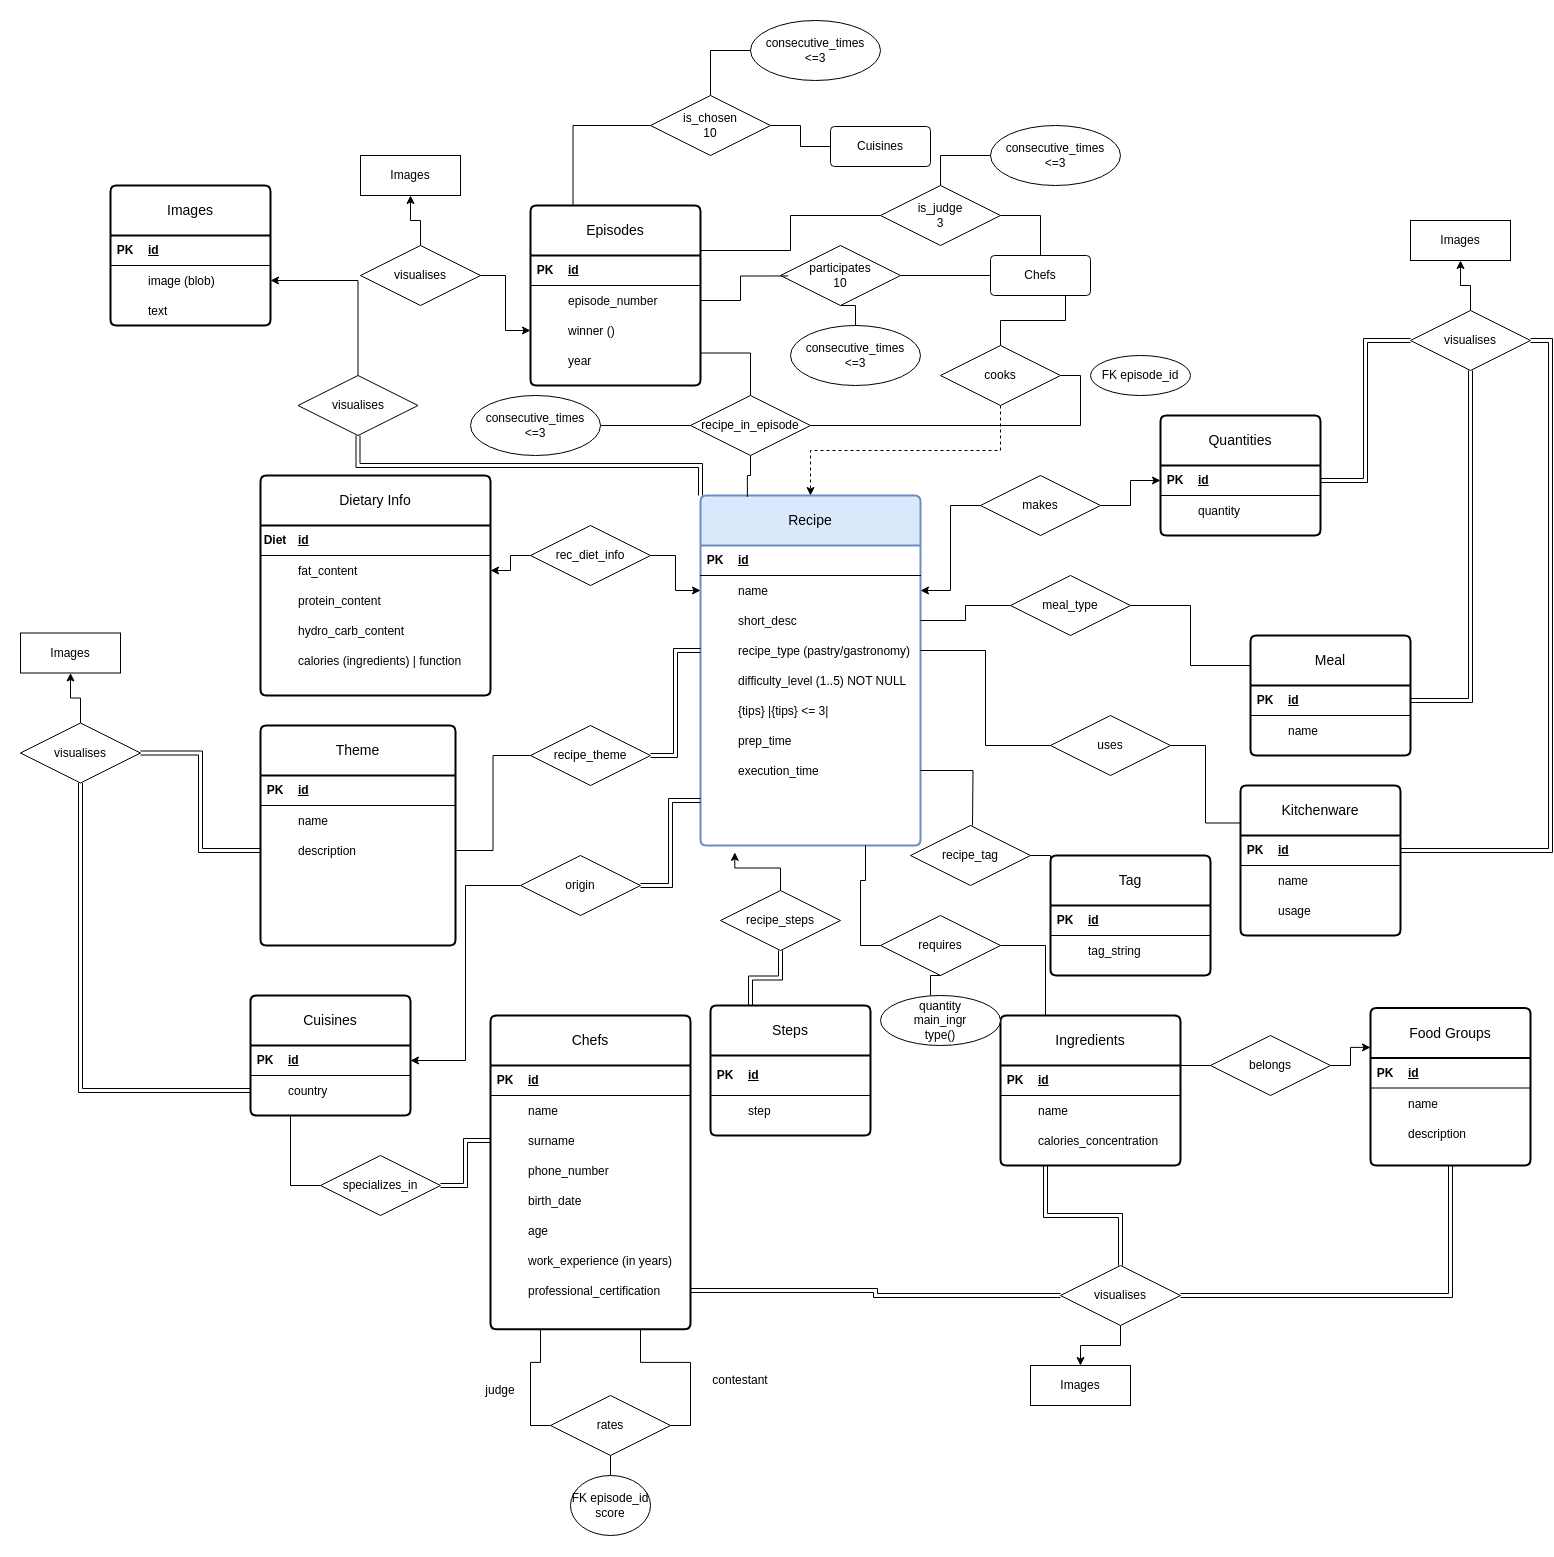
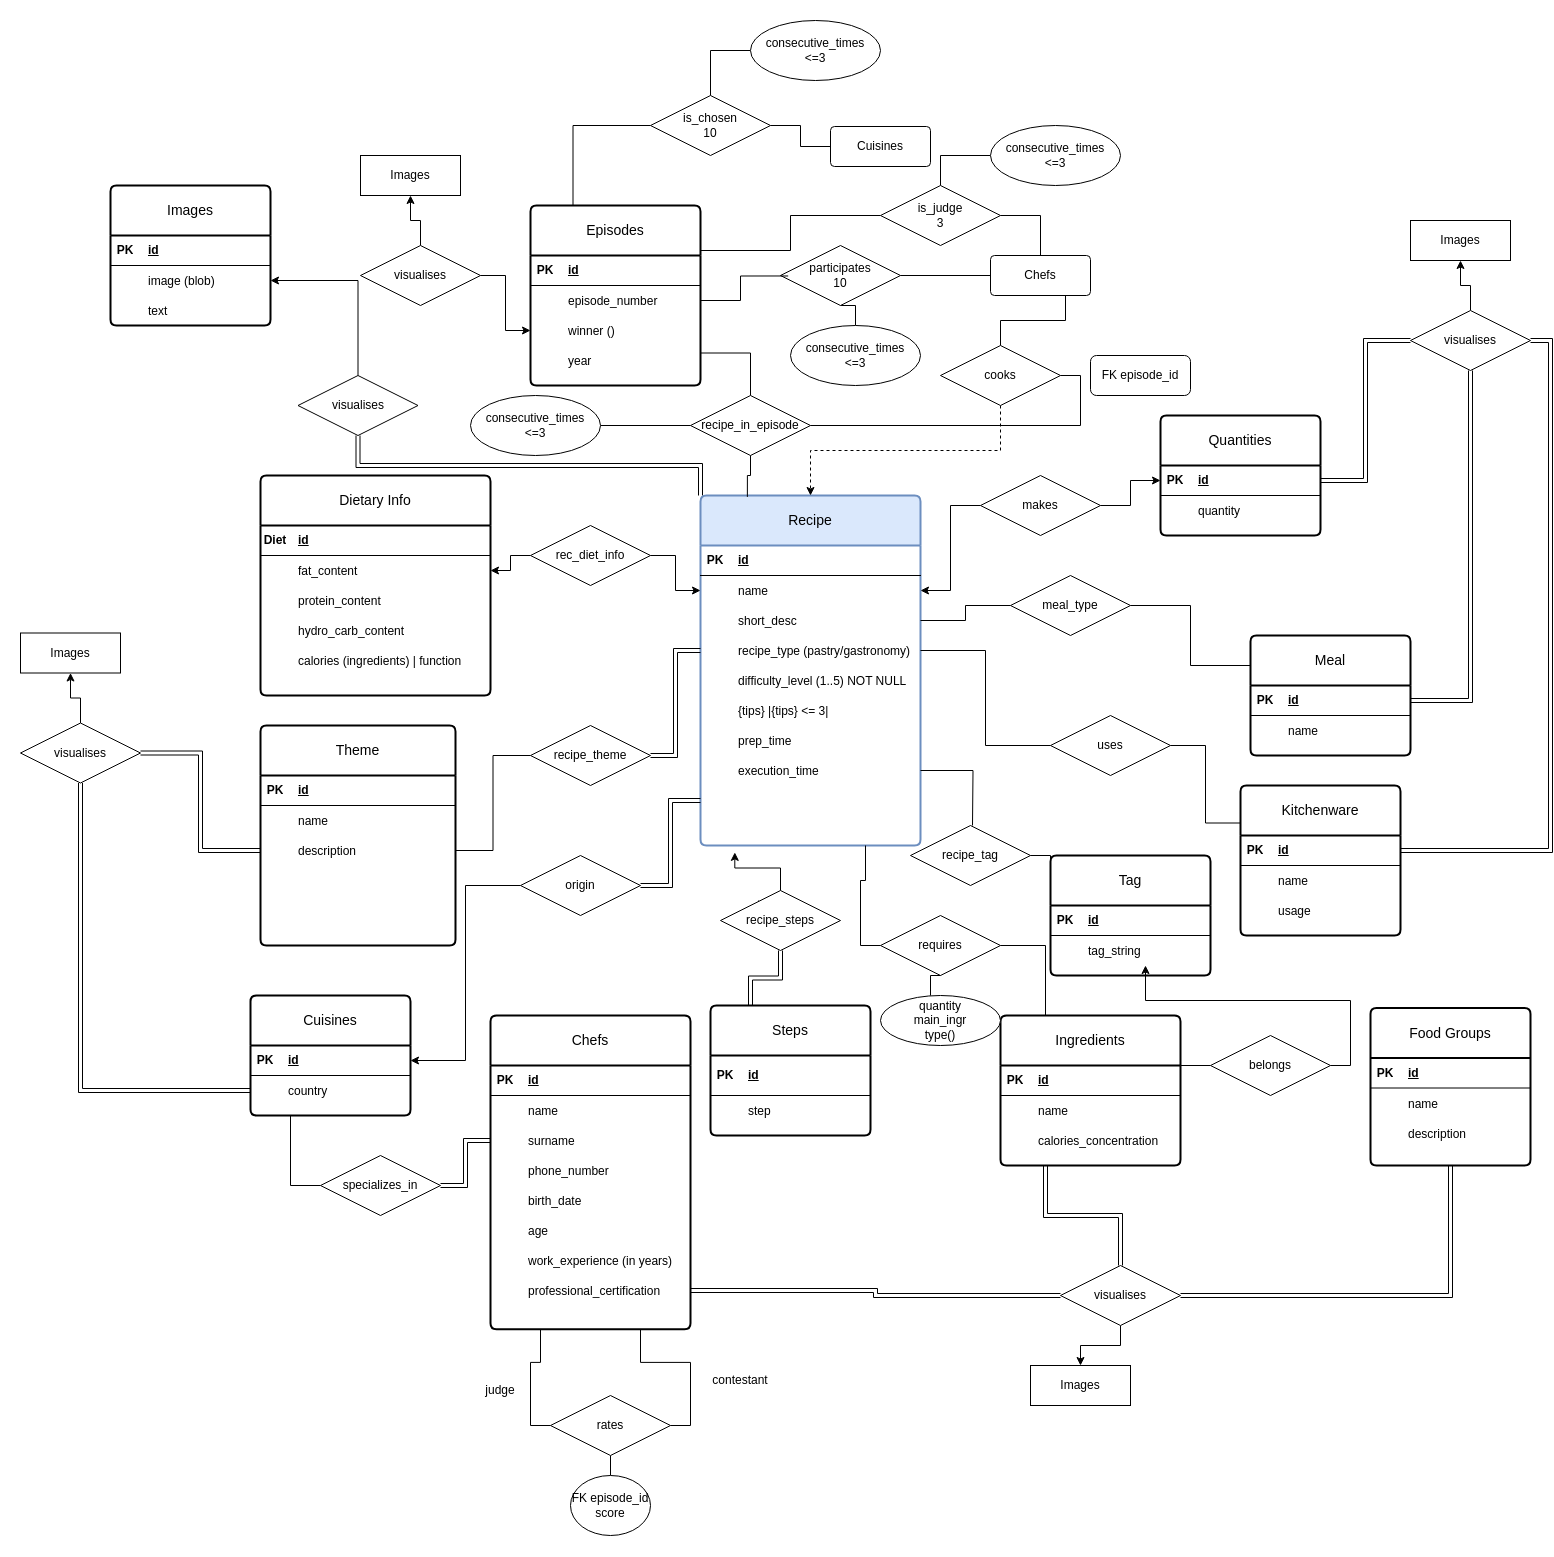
node "FK episode_id": shape ellipse -> rounded rectangle
edge "belongs" -> "Food Groups": now "belongs" -> "tag_string"
